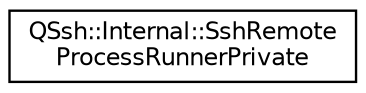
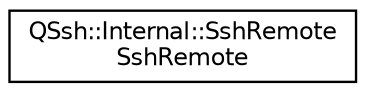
node "QSsh::Internal::SshRemote ProcessRunnerPrivate": label "QSsh::Internal::SshRemote ProcessRunnerPrivate" -> "QSsh::Internal::SshRemote SshRemote"
